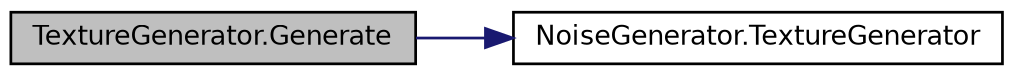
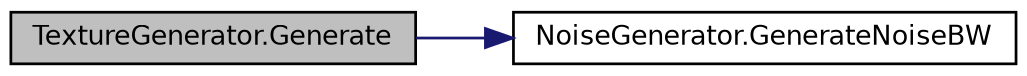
node "NoiseGenerator.TextureGenerator": label "NoiseGenerator.TextureGenerator" -> "NoiseGenerator.GenerateNoiseBW"
